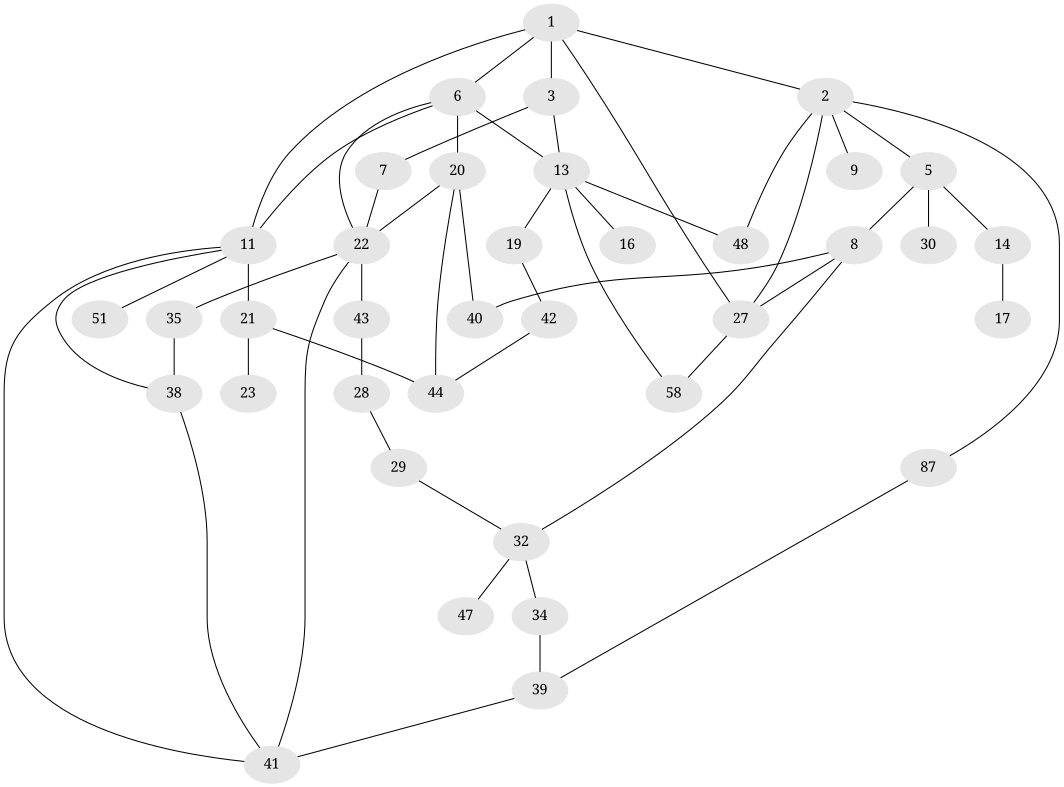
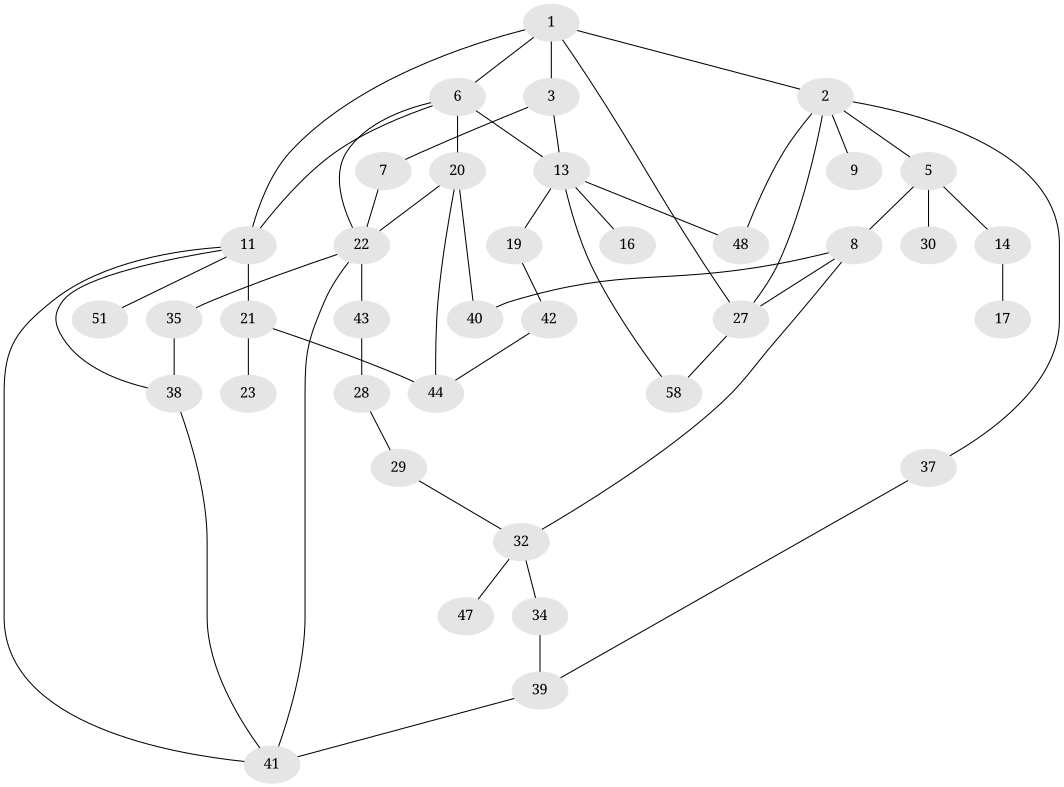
node "87": label "87" -> "37"
